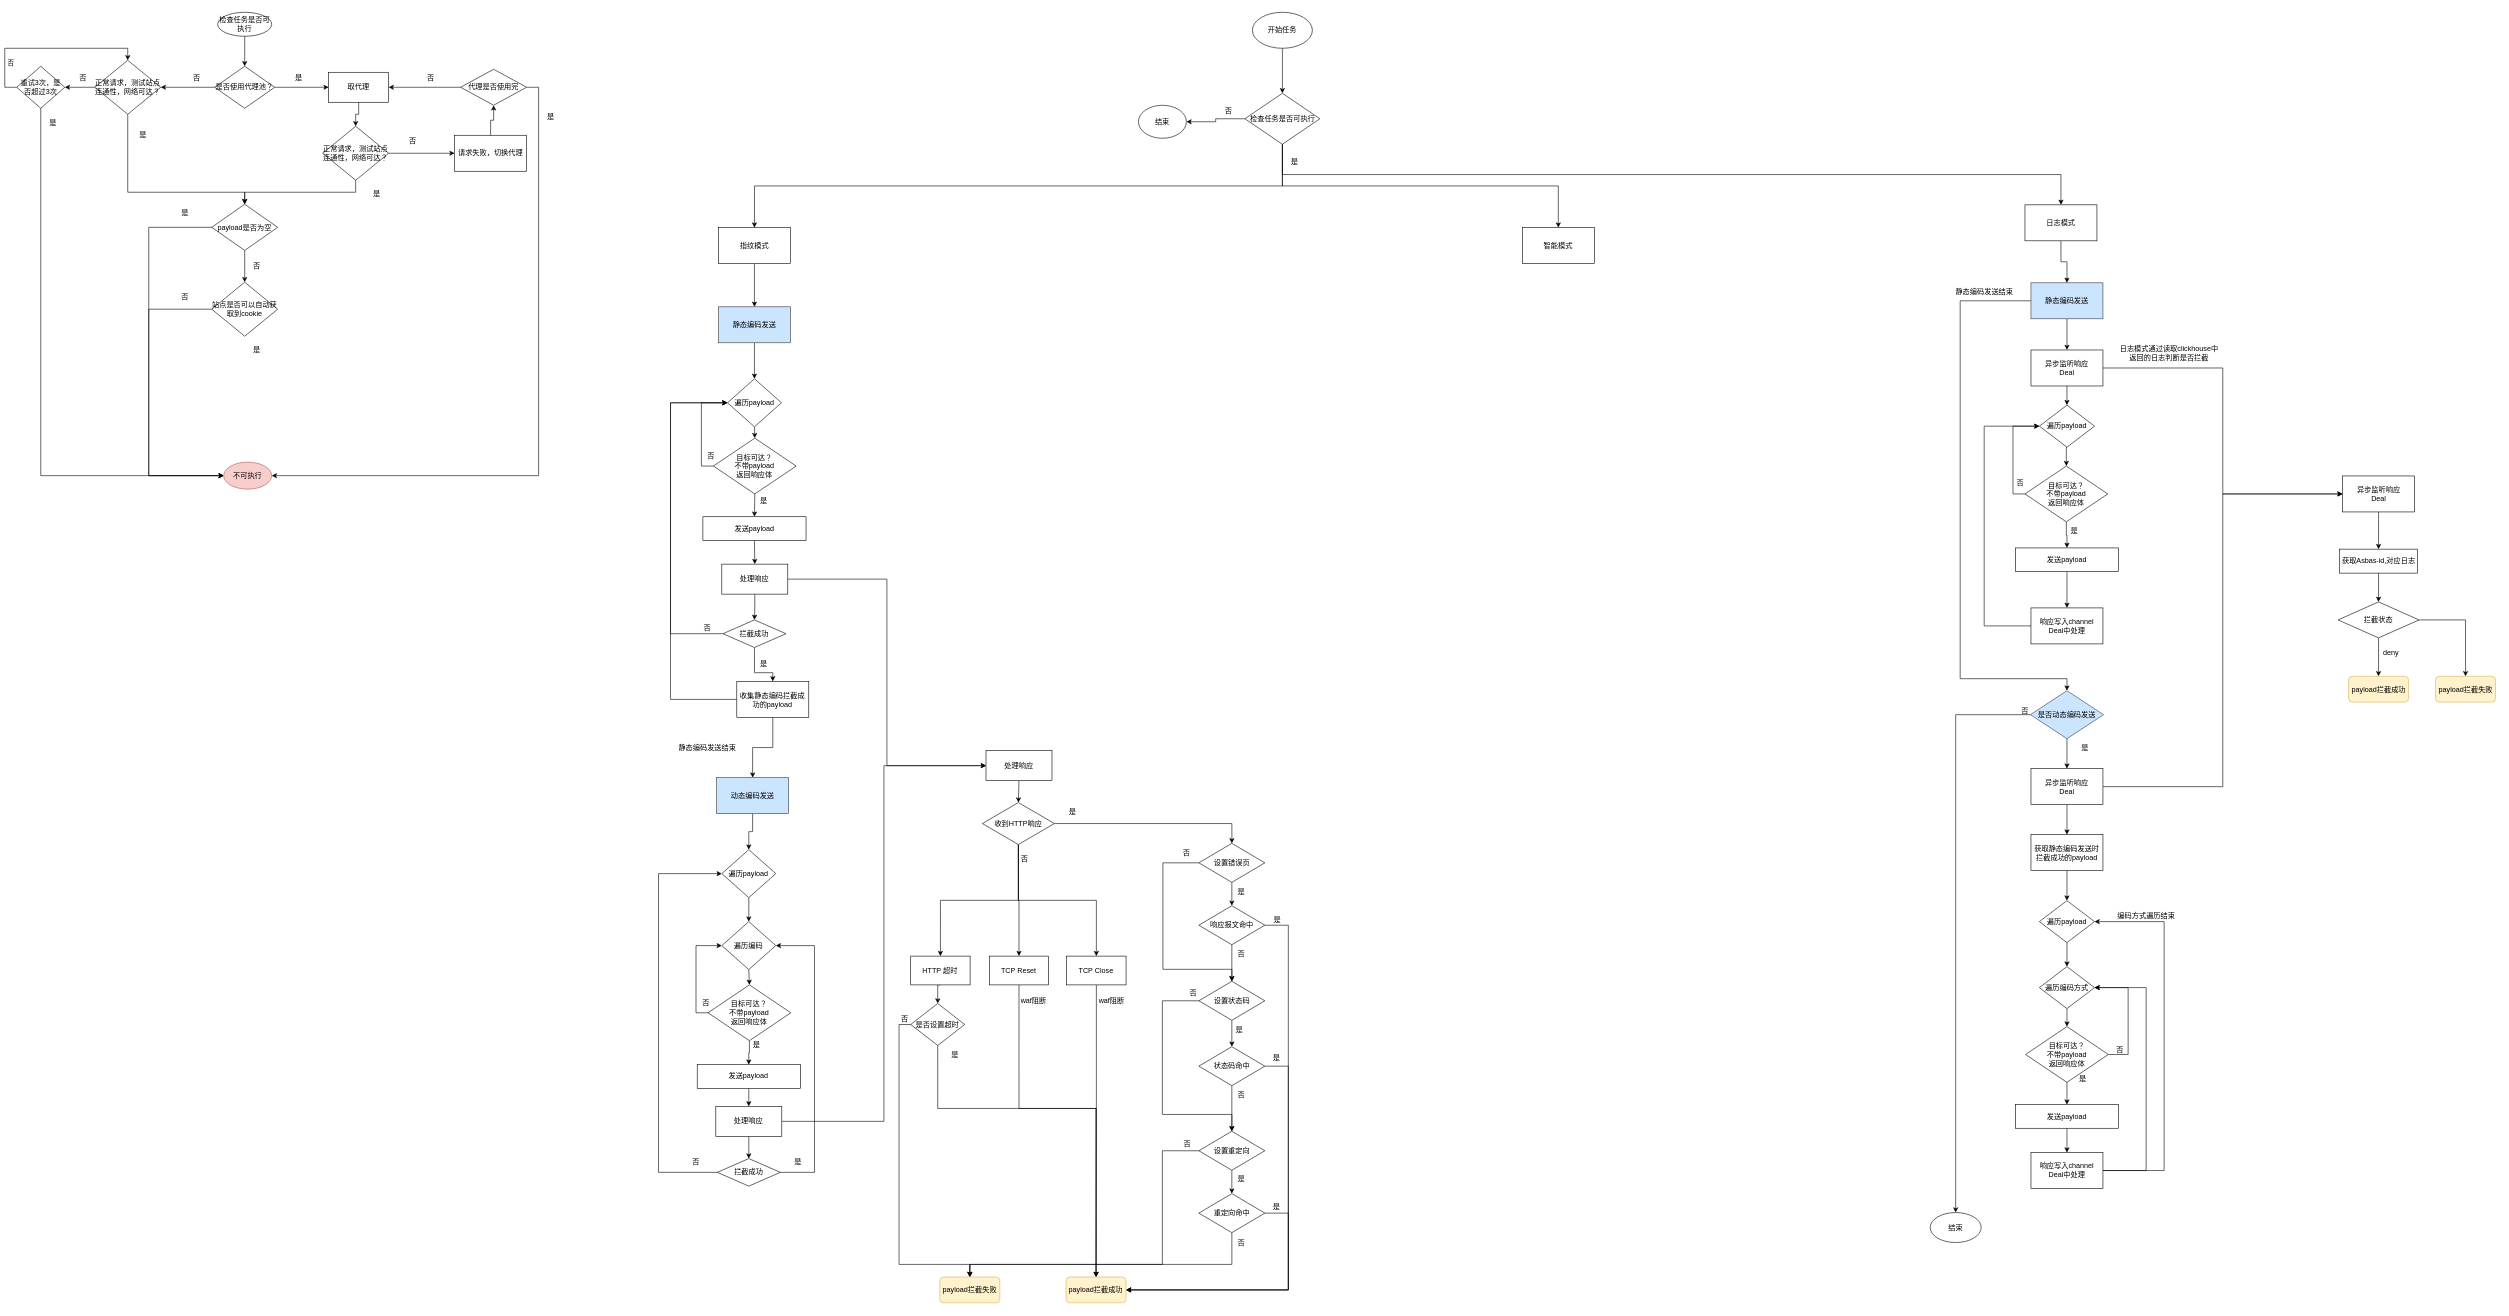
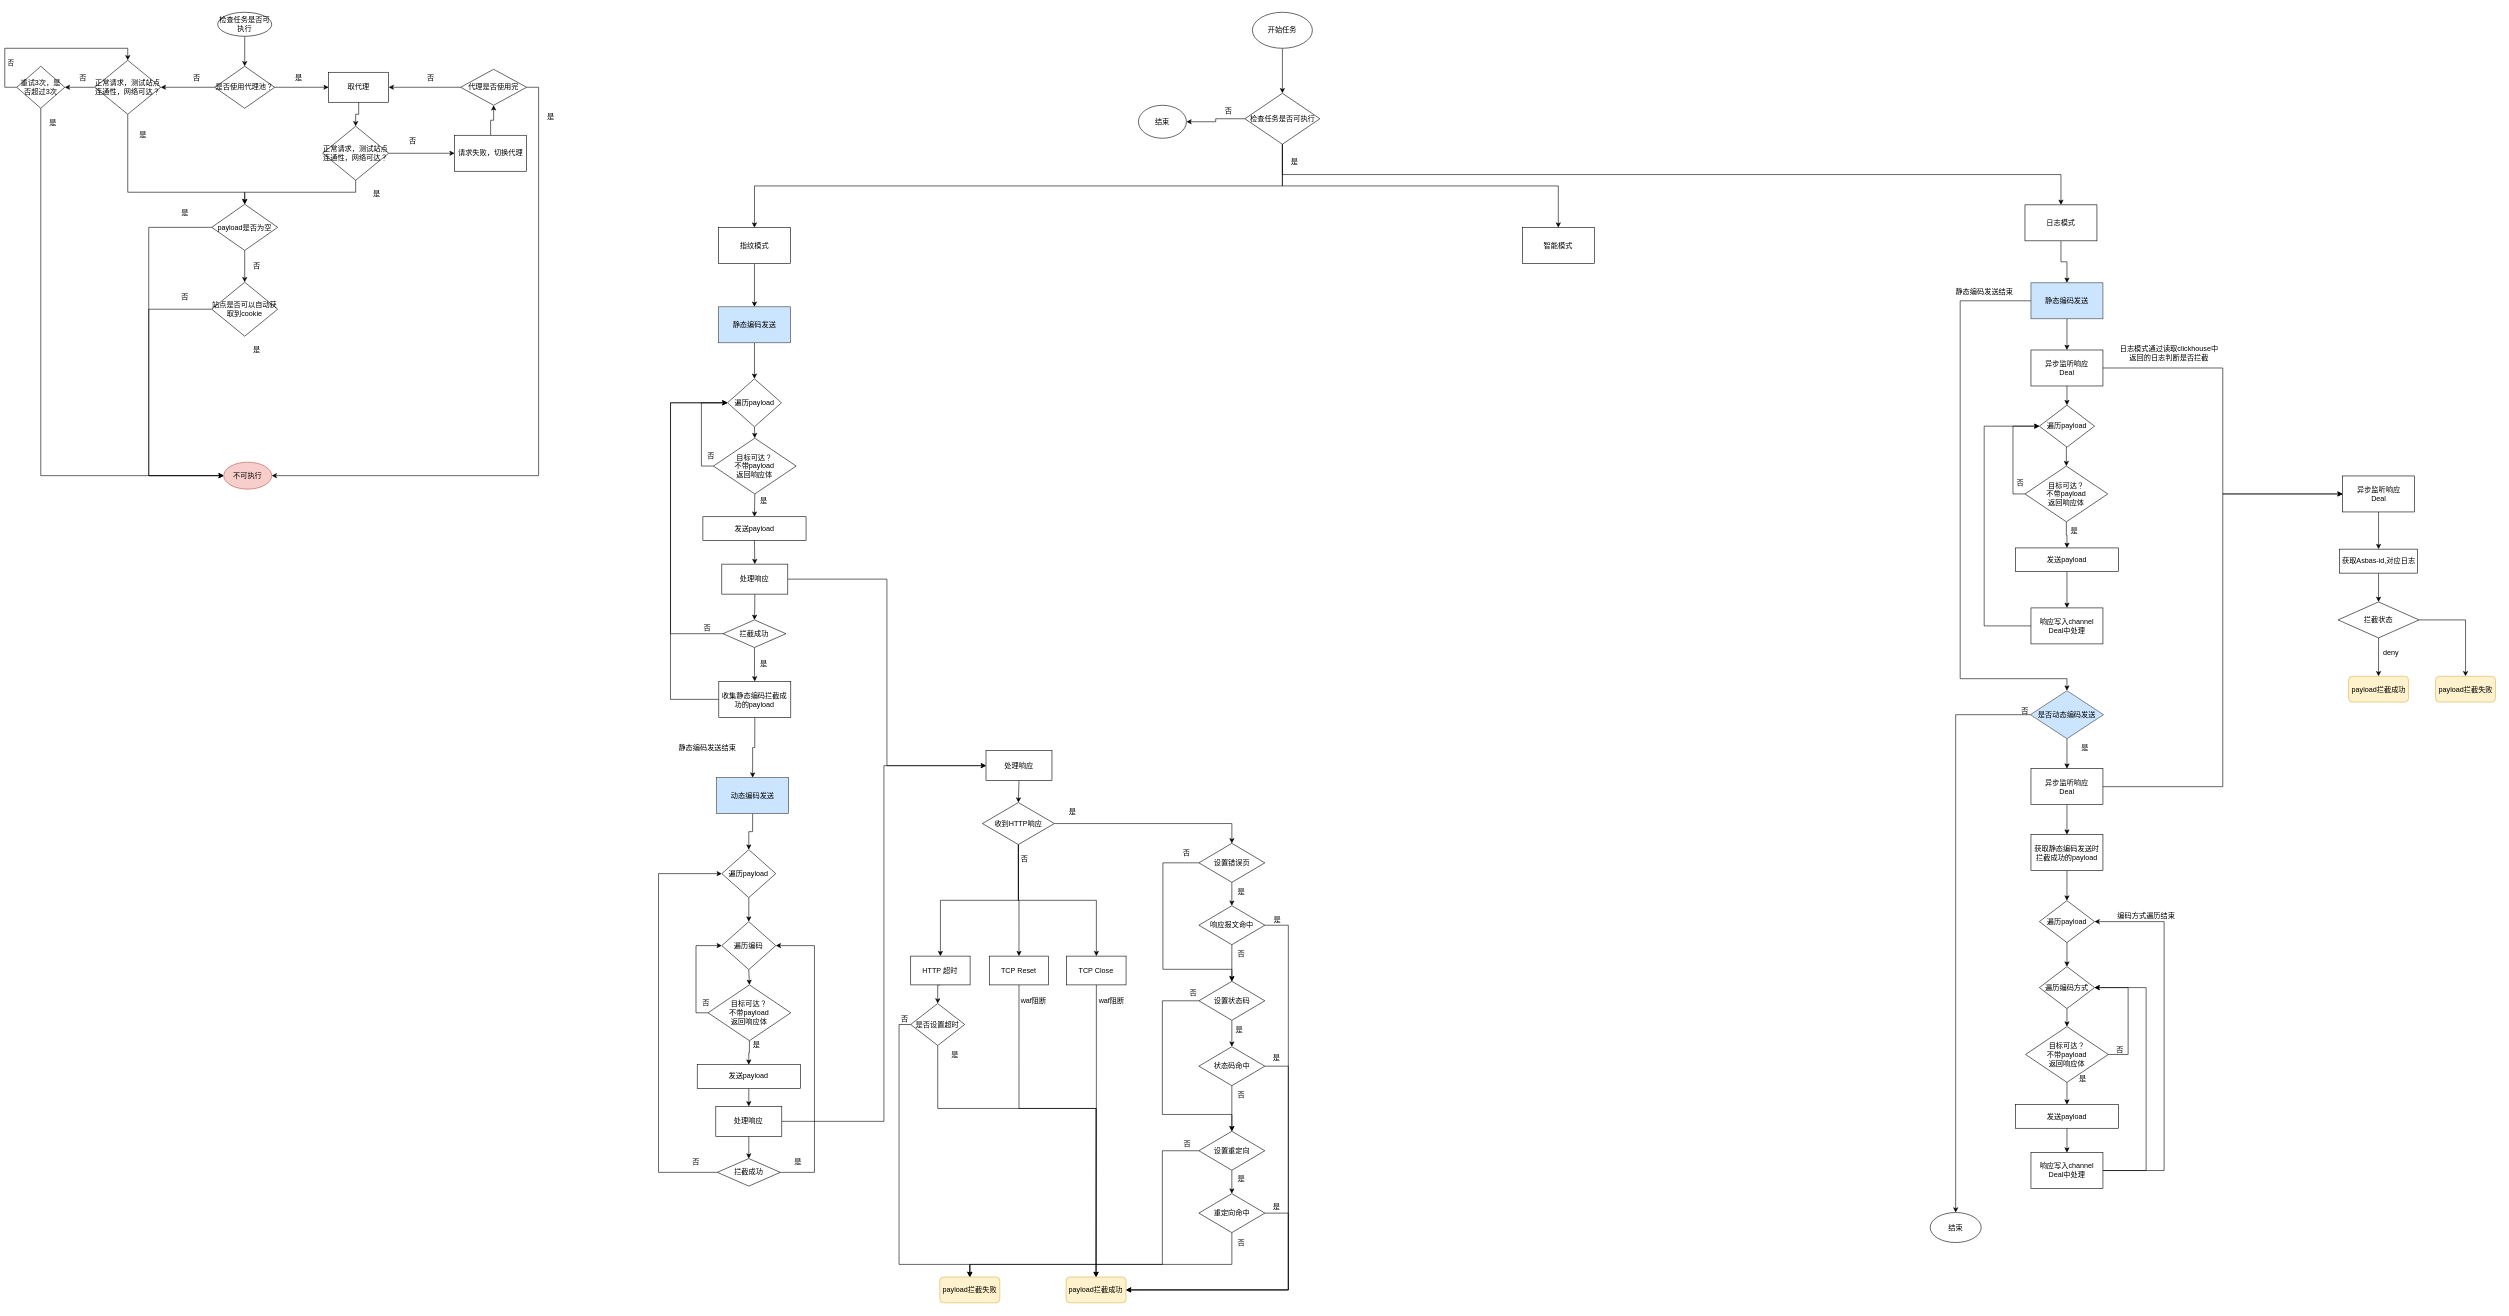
node "收集静态编码拦截成功的payload": moved (773, 700) -> (755, 700)
